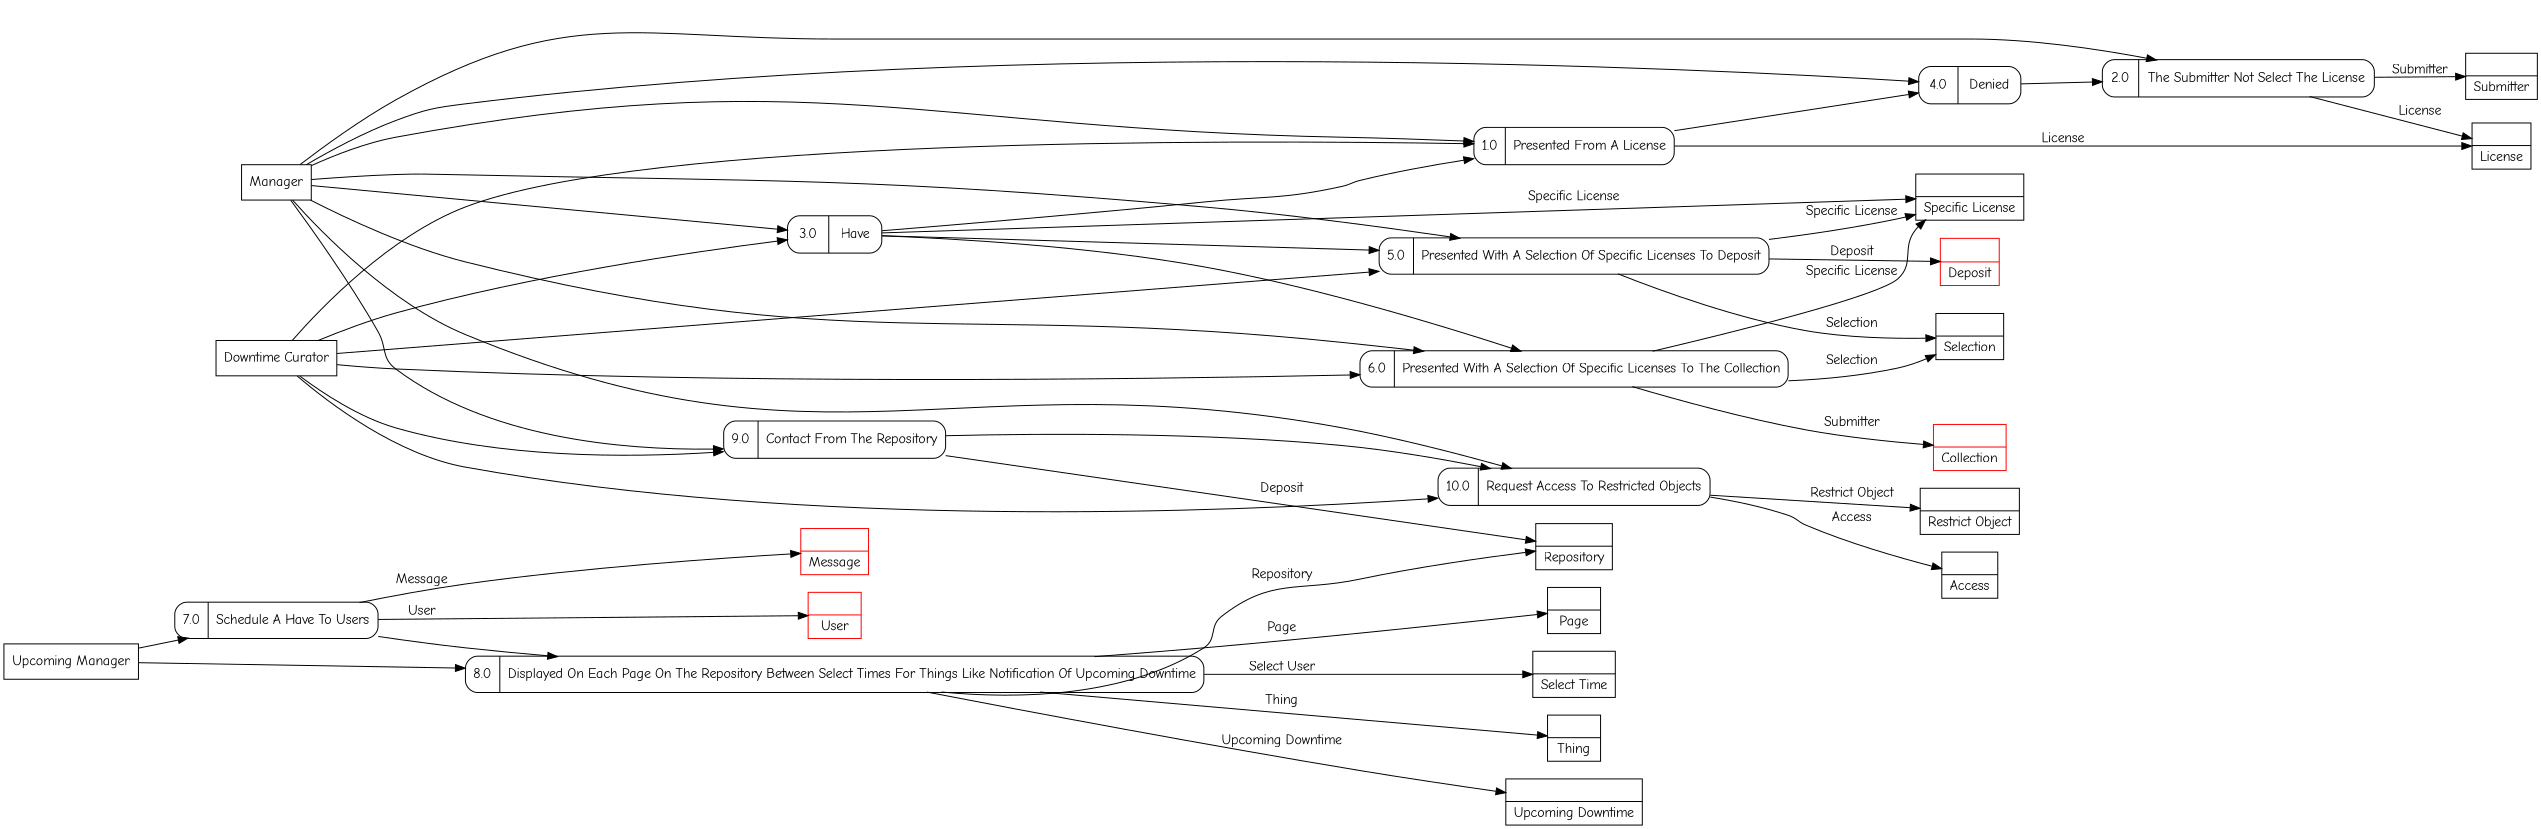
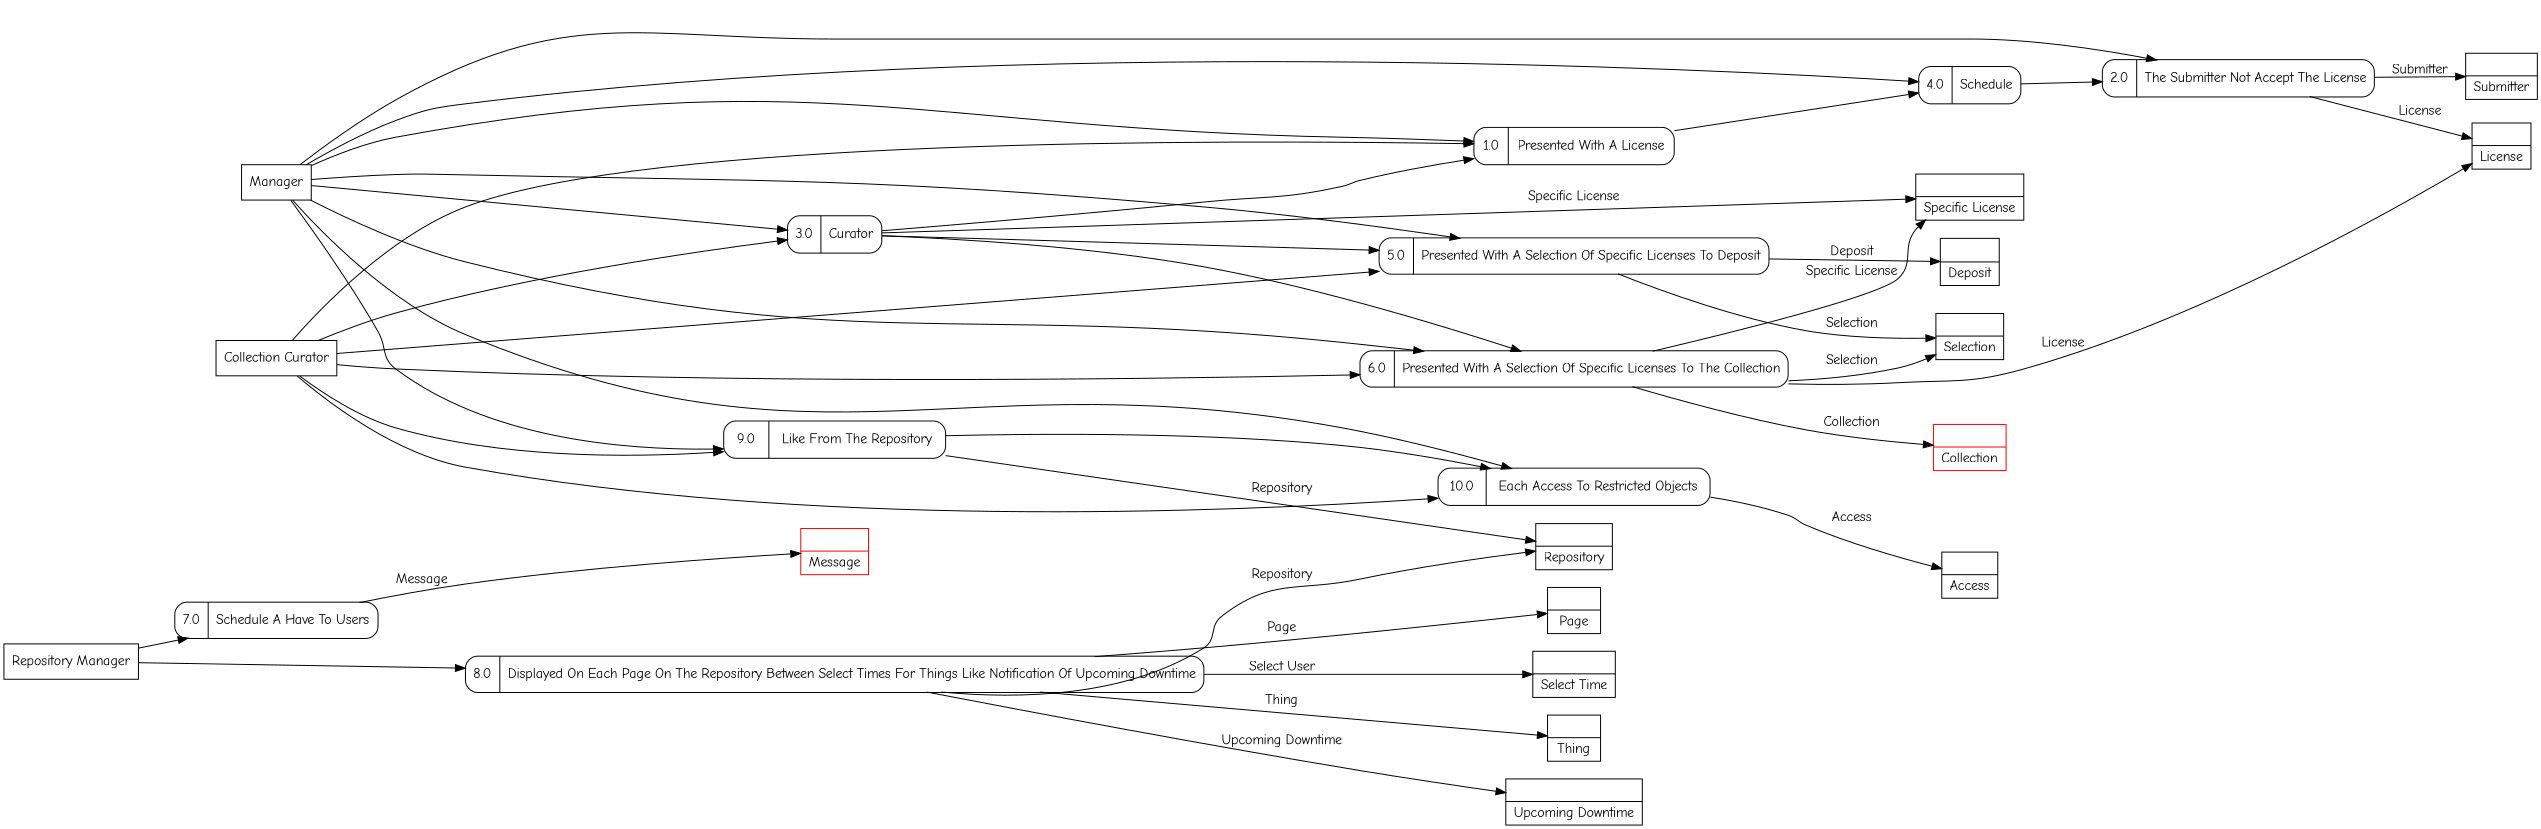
node "2.0": text "The Submitter Not Select The License" -> "The Submitter Not Accept The License"
node "4.0": text "Denied" -> "Schedule"
node "1.0": text "Presented From A License" -> "Presented With A License"
edge "1.0" -> "License": now "6.0" -> "License"
edge "5.0" -> "Specific License": removed, label "Specific License"
node "3.0": text "Have" -> "Curator"
node "Deposit": color red -> black
node "Downtime Curator": label "Downtime Curator" -> "Collection Curator"
edge "6.0" -> "Collection": label "Submitter" -> "Collection"
node "9.0": text "Contact From The Repository" -> "Like From The Repository"
node "10.0": text "Request Access To Restricted Objects" -> "Each Access To Restricted Objects"
edge "9.0" -> "Repository": label "Deposit" -> "Repository"
node "Restrict Object": removed
node "User": removed
edge "7.0" -> "8.0": removed
node "Upcoming Manager": label "Upcoming Manager" -> "Repository Manager"
